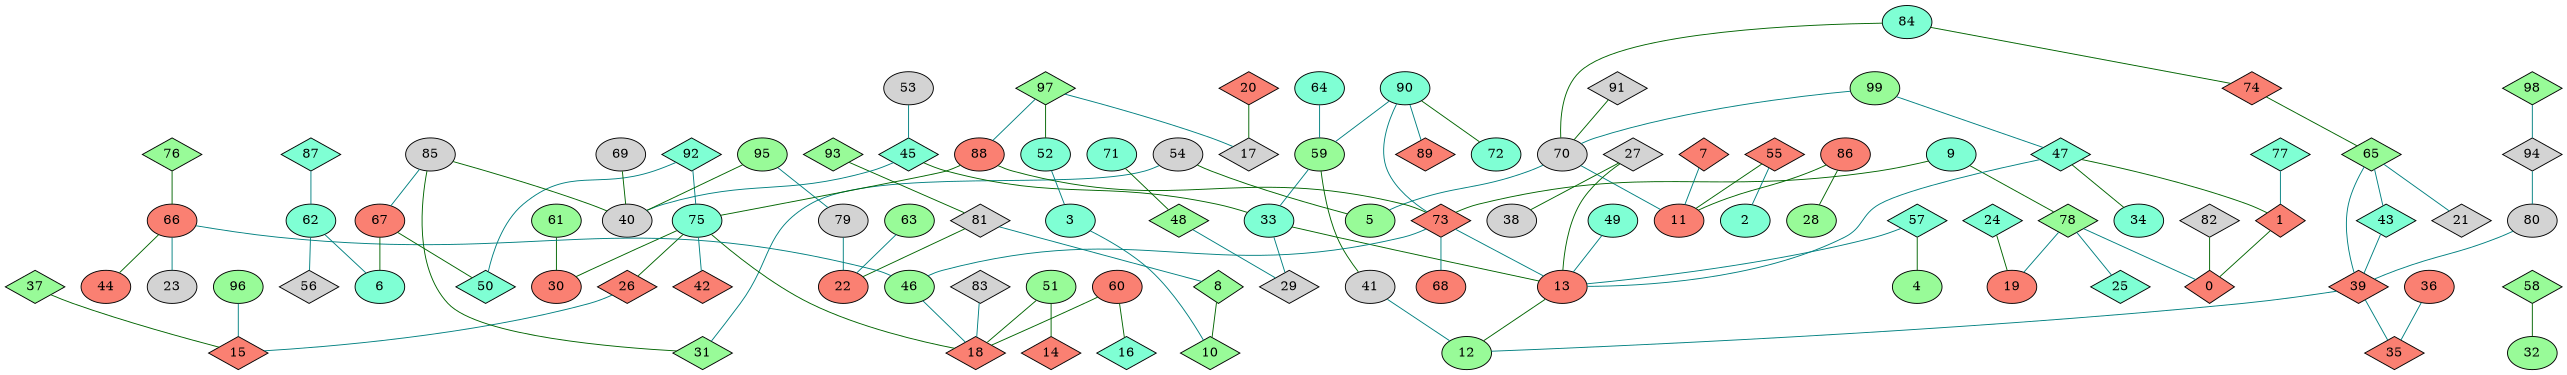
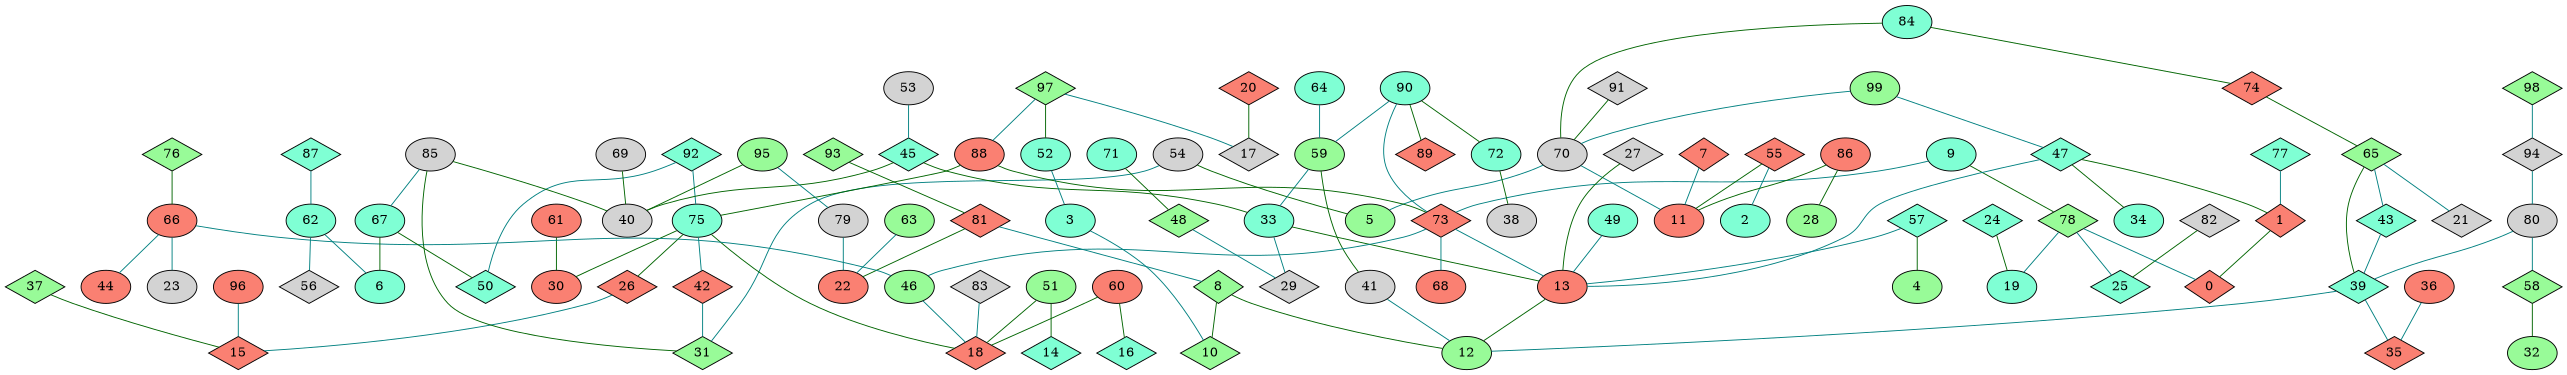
edge "90" -- "89": color teal -> darkgreen
edge "27" -- "38": now "72" -- "38"
edge "9" -- "73": color darkgreen -> teal
edge "45" -- "40": color teal -> darkgreen
edge "65" -- "39": color teal -> darkgreen
node "67": fillcolor salmon -> aquamarine
node "61": fillcolor palegreen -> salmon
node "81": fillcolor lightgrey -> salmon
edge "66" -- "44": color darkgreen -> teal
edge "82" -- "0": now "82" -- "25"
edge "80" -- "58": added
node "96": fillcolor palegreen -> salmon
node "19": fillcolor salmon -> aquamarine
node "39": fillcolor salmon -> aquamarine
edge "42" -- "31": added
edge "8" -- "12": added
node "14": fillcolor salmon -> aquamarine
